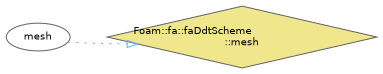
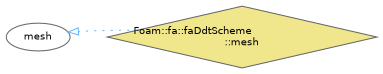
edge "mesh" -> "Foam::fa::faDdtScheme ::mesh": reversed
